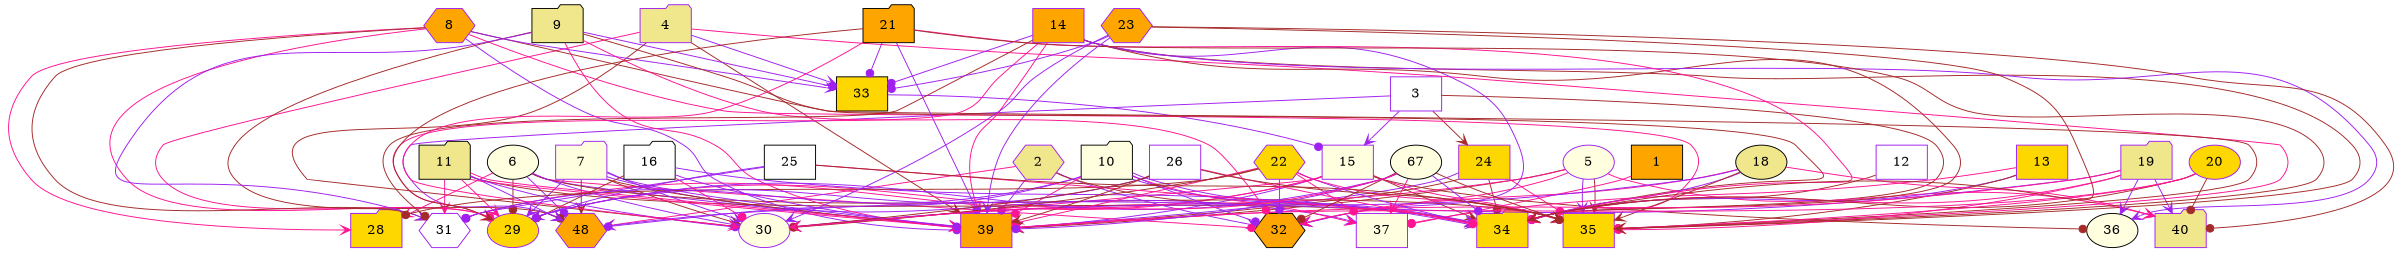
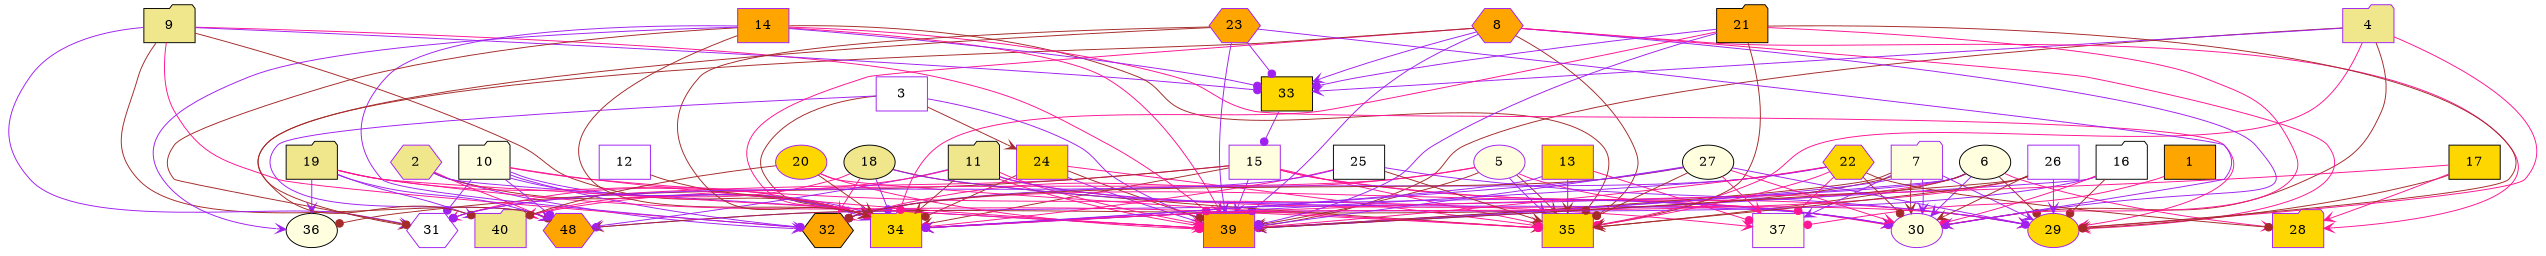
edge "8" -> "30": added
edge "3" -> "15": now "3" -> "39"
node "67": label "67" -> "27"
node "19": color purple -> black
node "17": added
